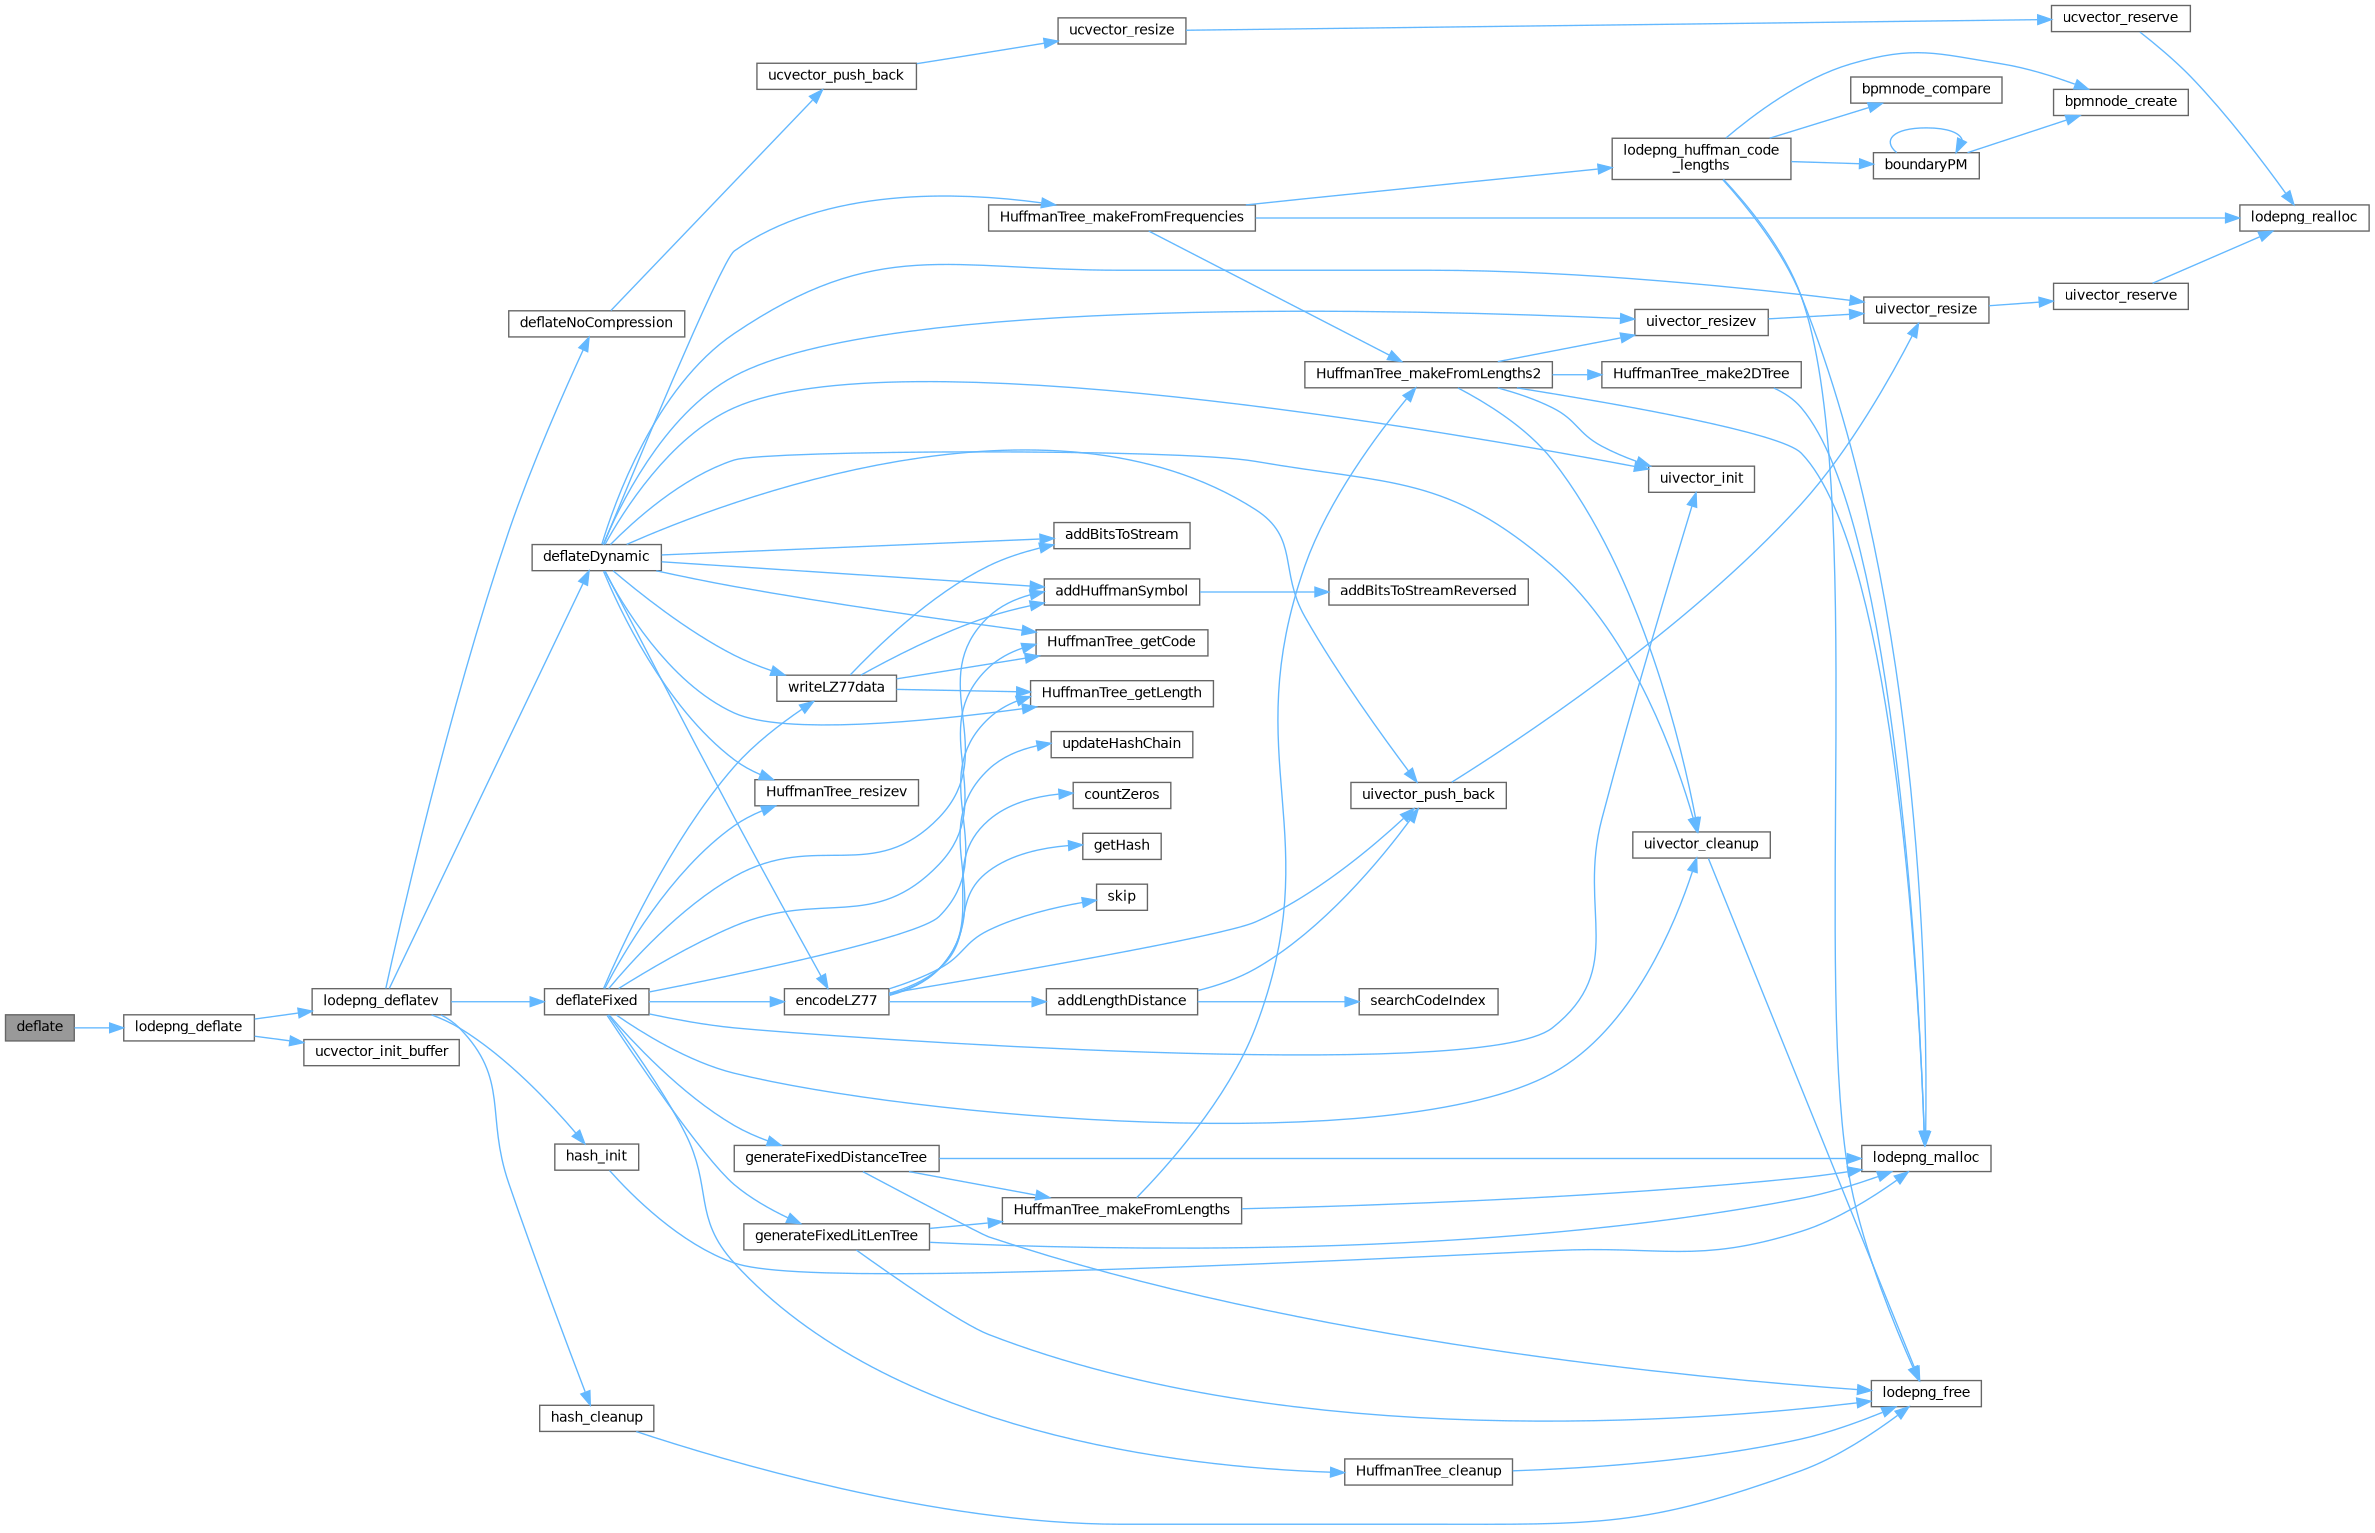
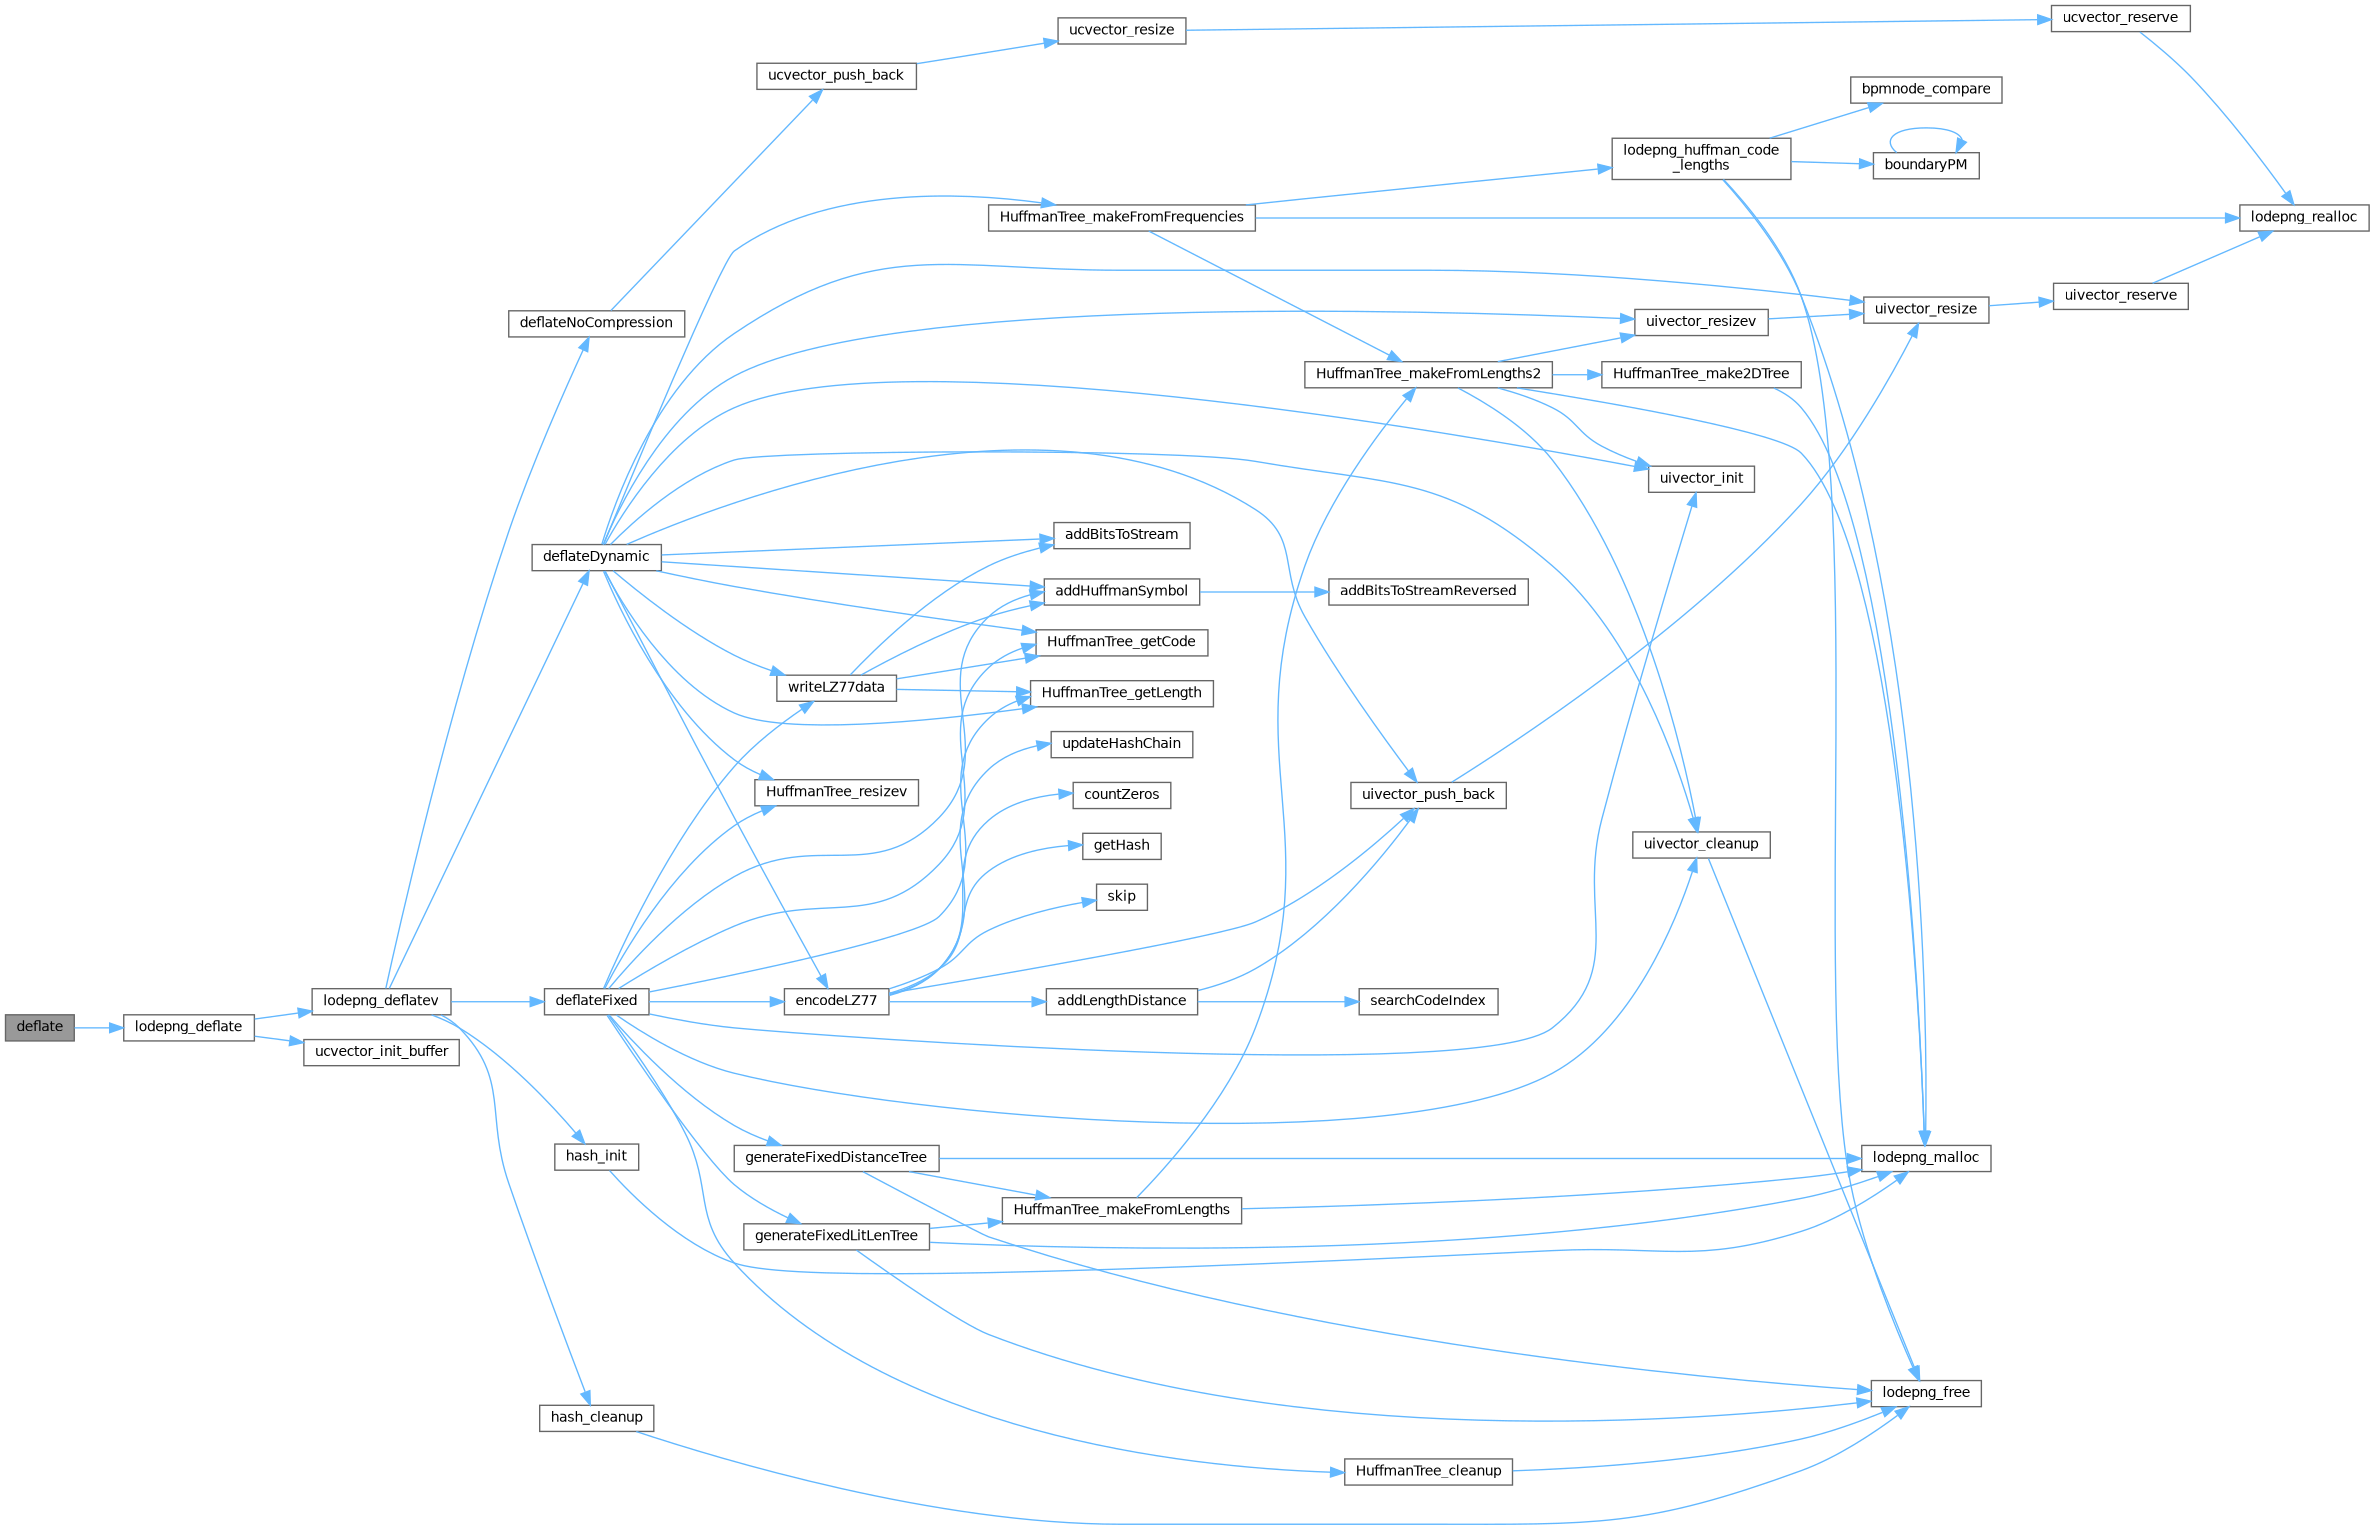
node "bpmnode_create": removed
